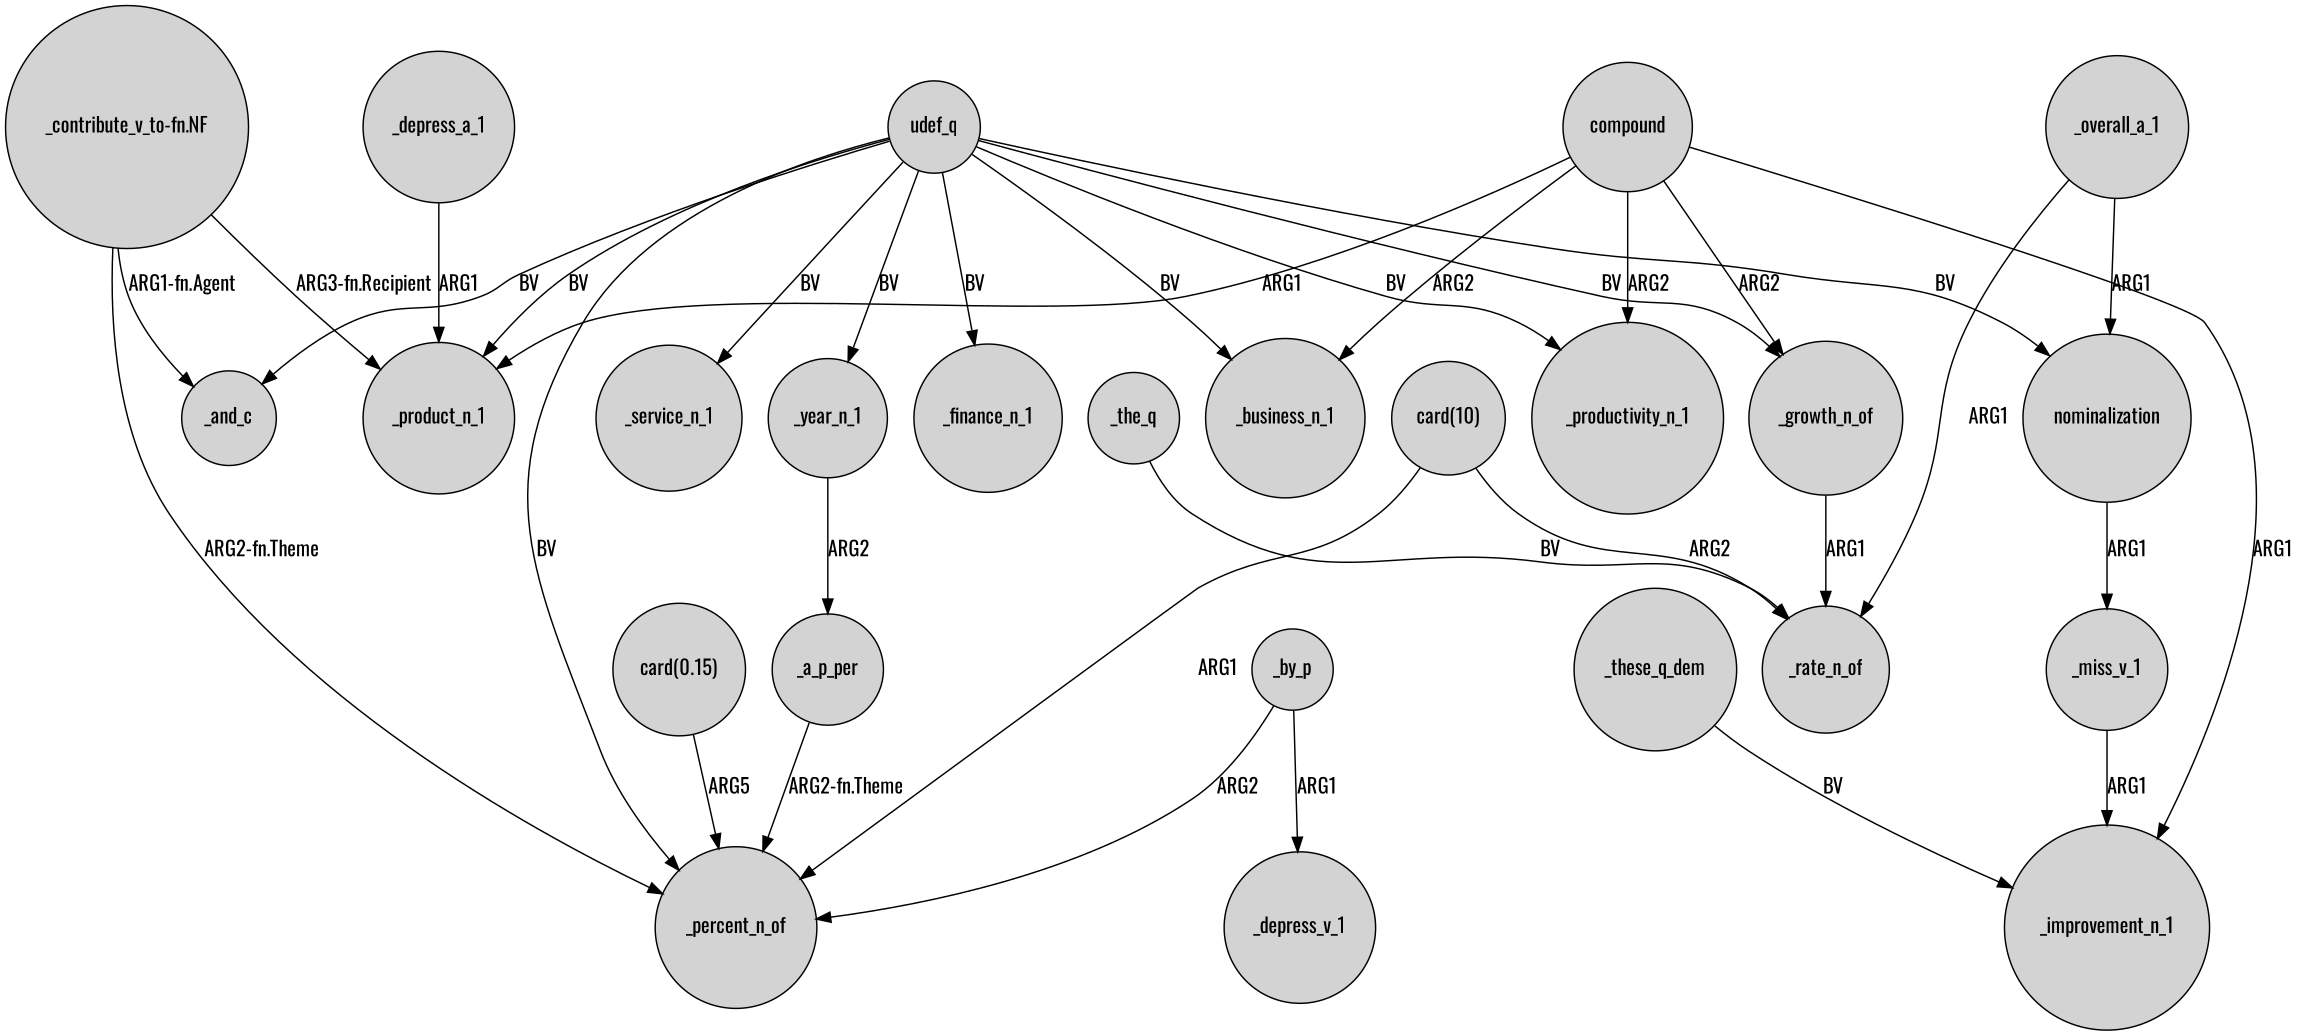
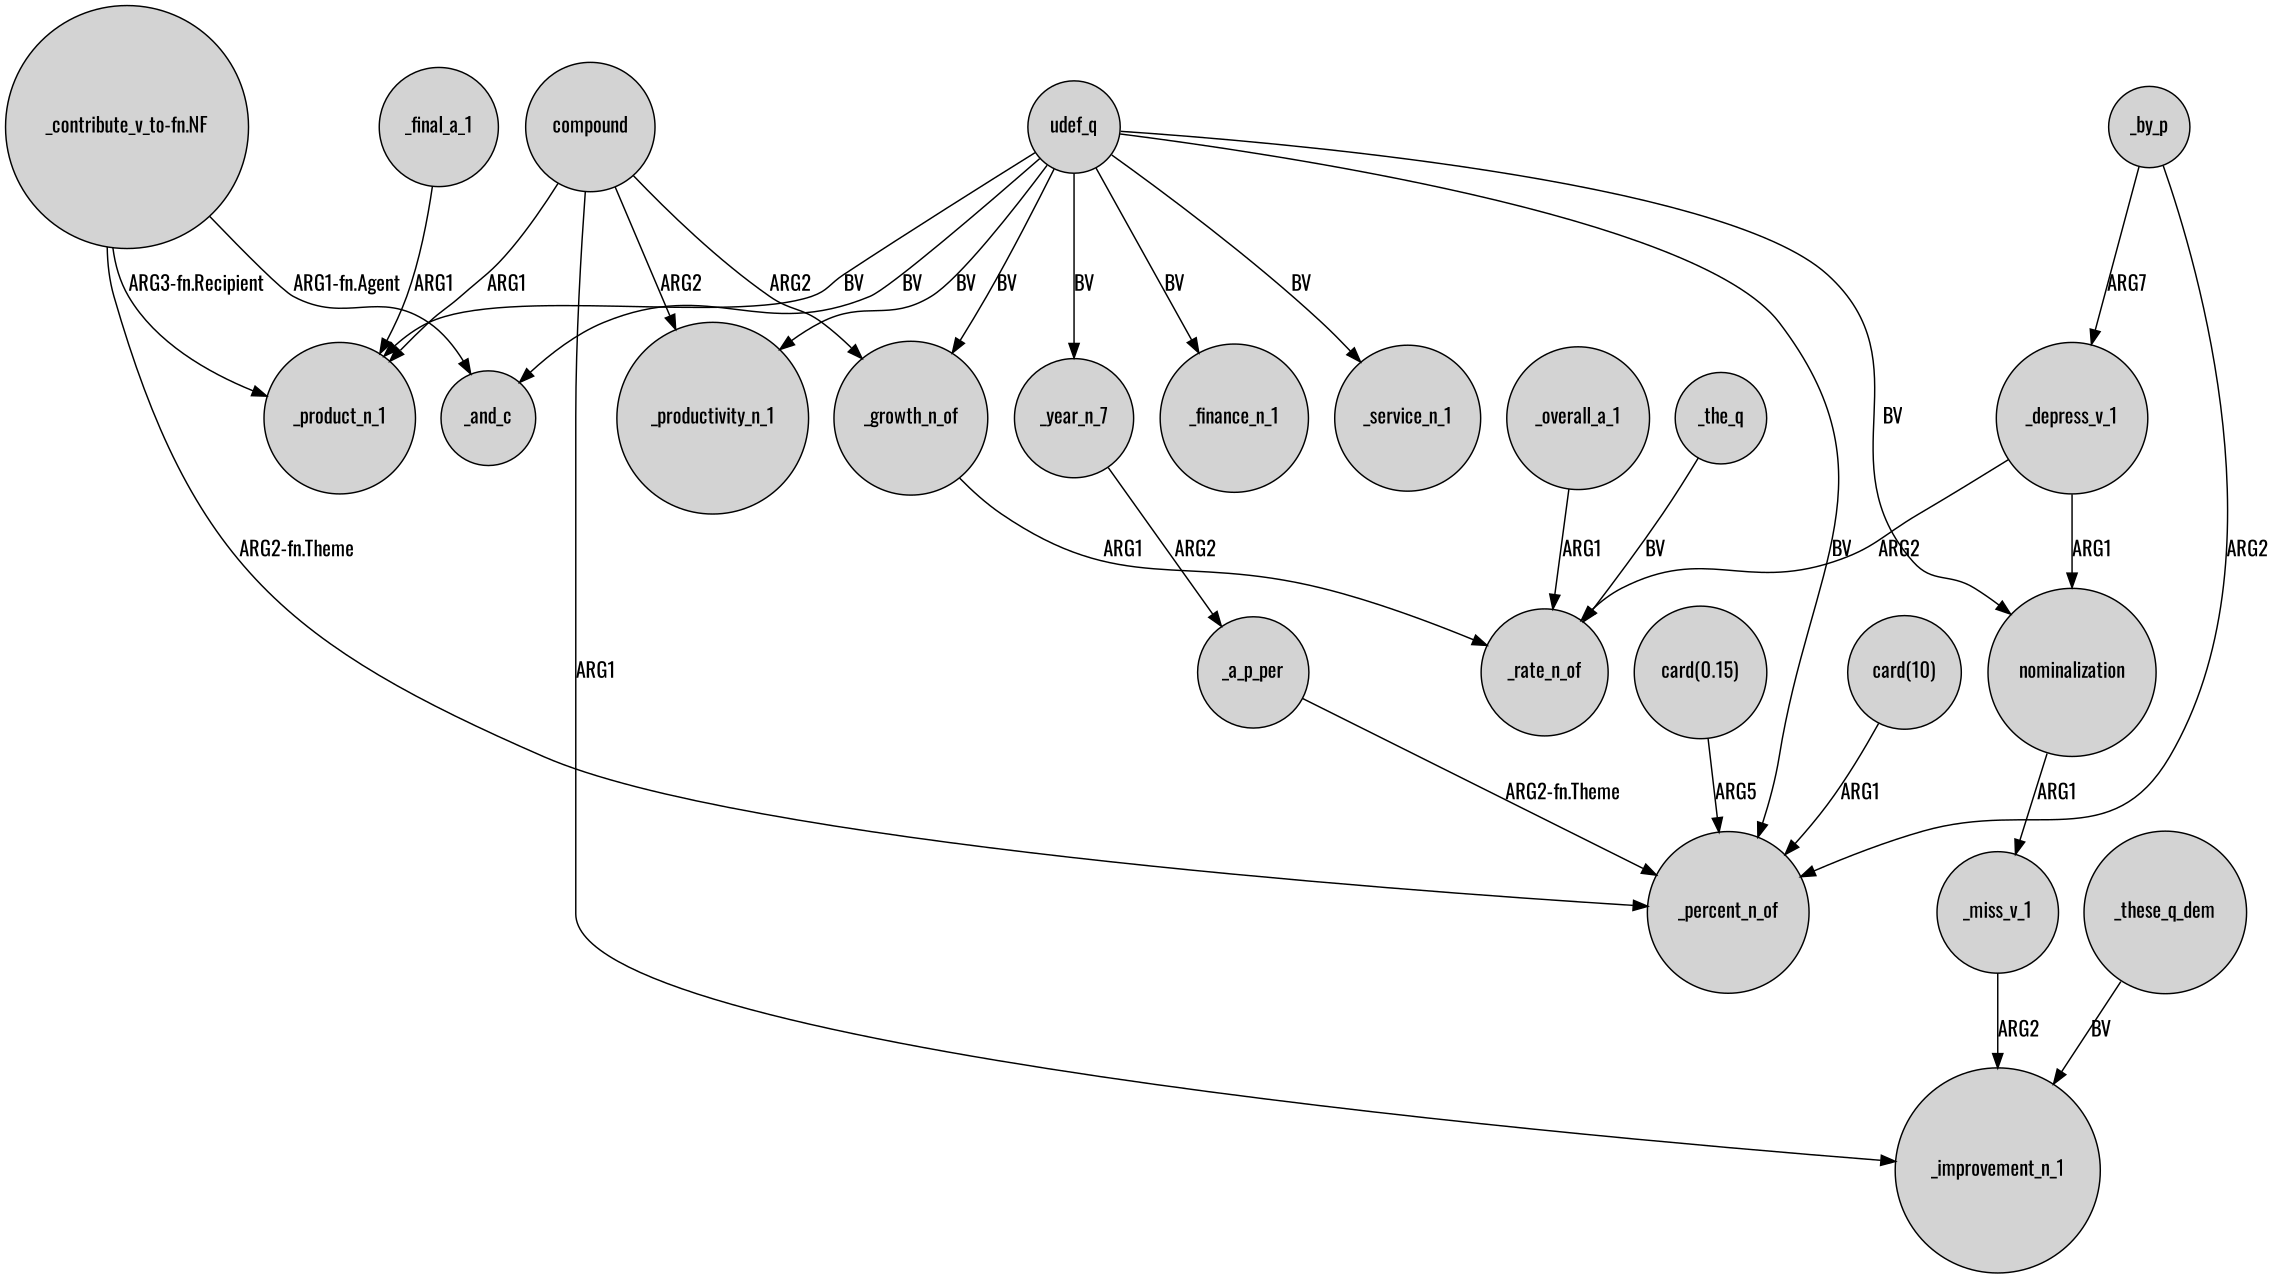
node "_depress_a_1": label "_depress_a_1" -> "_final_a_1"
edge "_overall_a_1" -> "nominalization": now "_depress_v_1" -> "nominalization"
node "_year_n_1": label "_year_n_1" -> "_year_n_7"
node "_business_n_1": removed
edge "card(10)" -> "_rate_n_of": now "_depress_v_1" -> "_rate_n_of"
edge "_by_p" -> "_depress_v_1": label "ARG1" -> "ARG7"
edge "_miss_v_1" -> "_improvement_n_1": label "ARG1" -> "ARG2"
